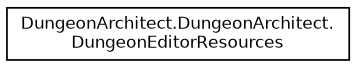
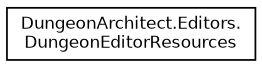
node "DungeonArchitect.DungeonArchitect. DungeonEditorResources": label "DungeonArchitect.DungeonArchitect. DungeonEditorResources" -> "DungeonArchitect.Editors. DungeonEditorResources"
